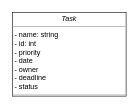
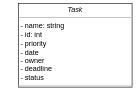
node "Task - name: string - id: int - priority - date - owner - deadline - status + perimeter(): double": moved (69, 54) -> (75, 45)
